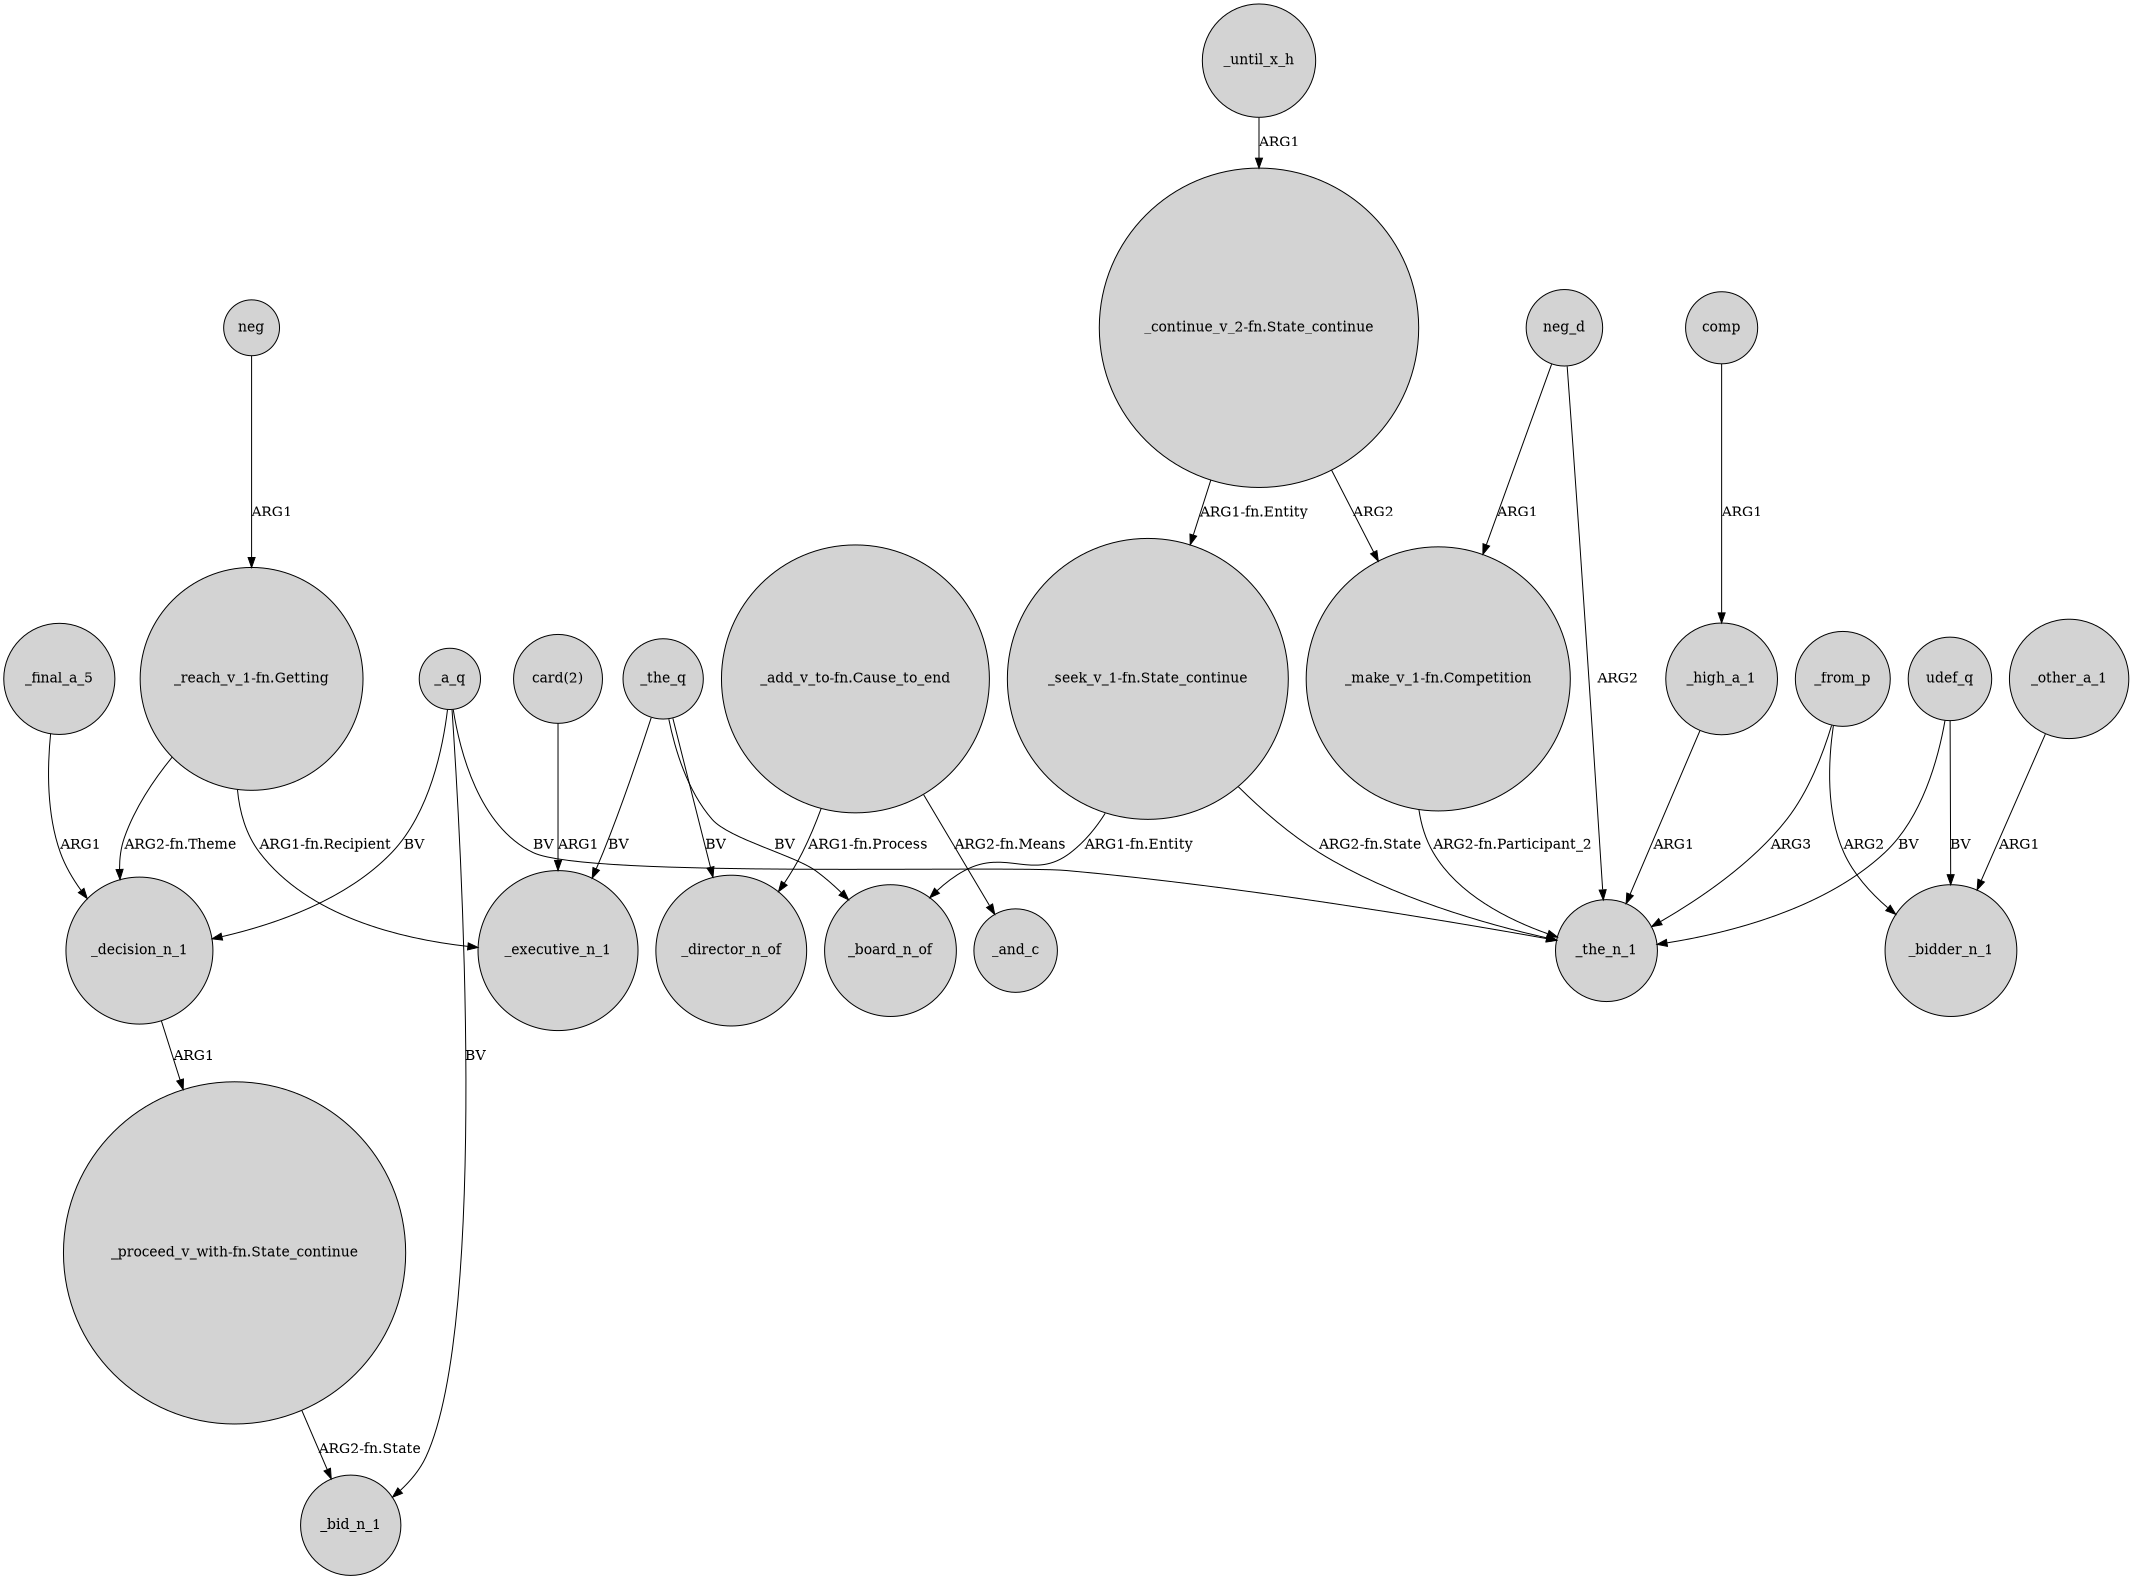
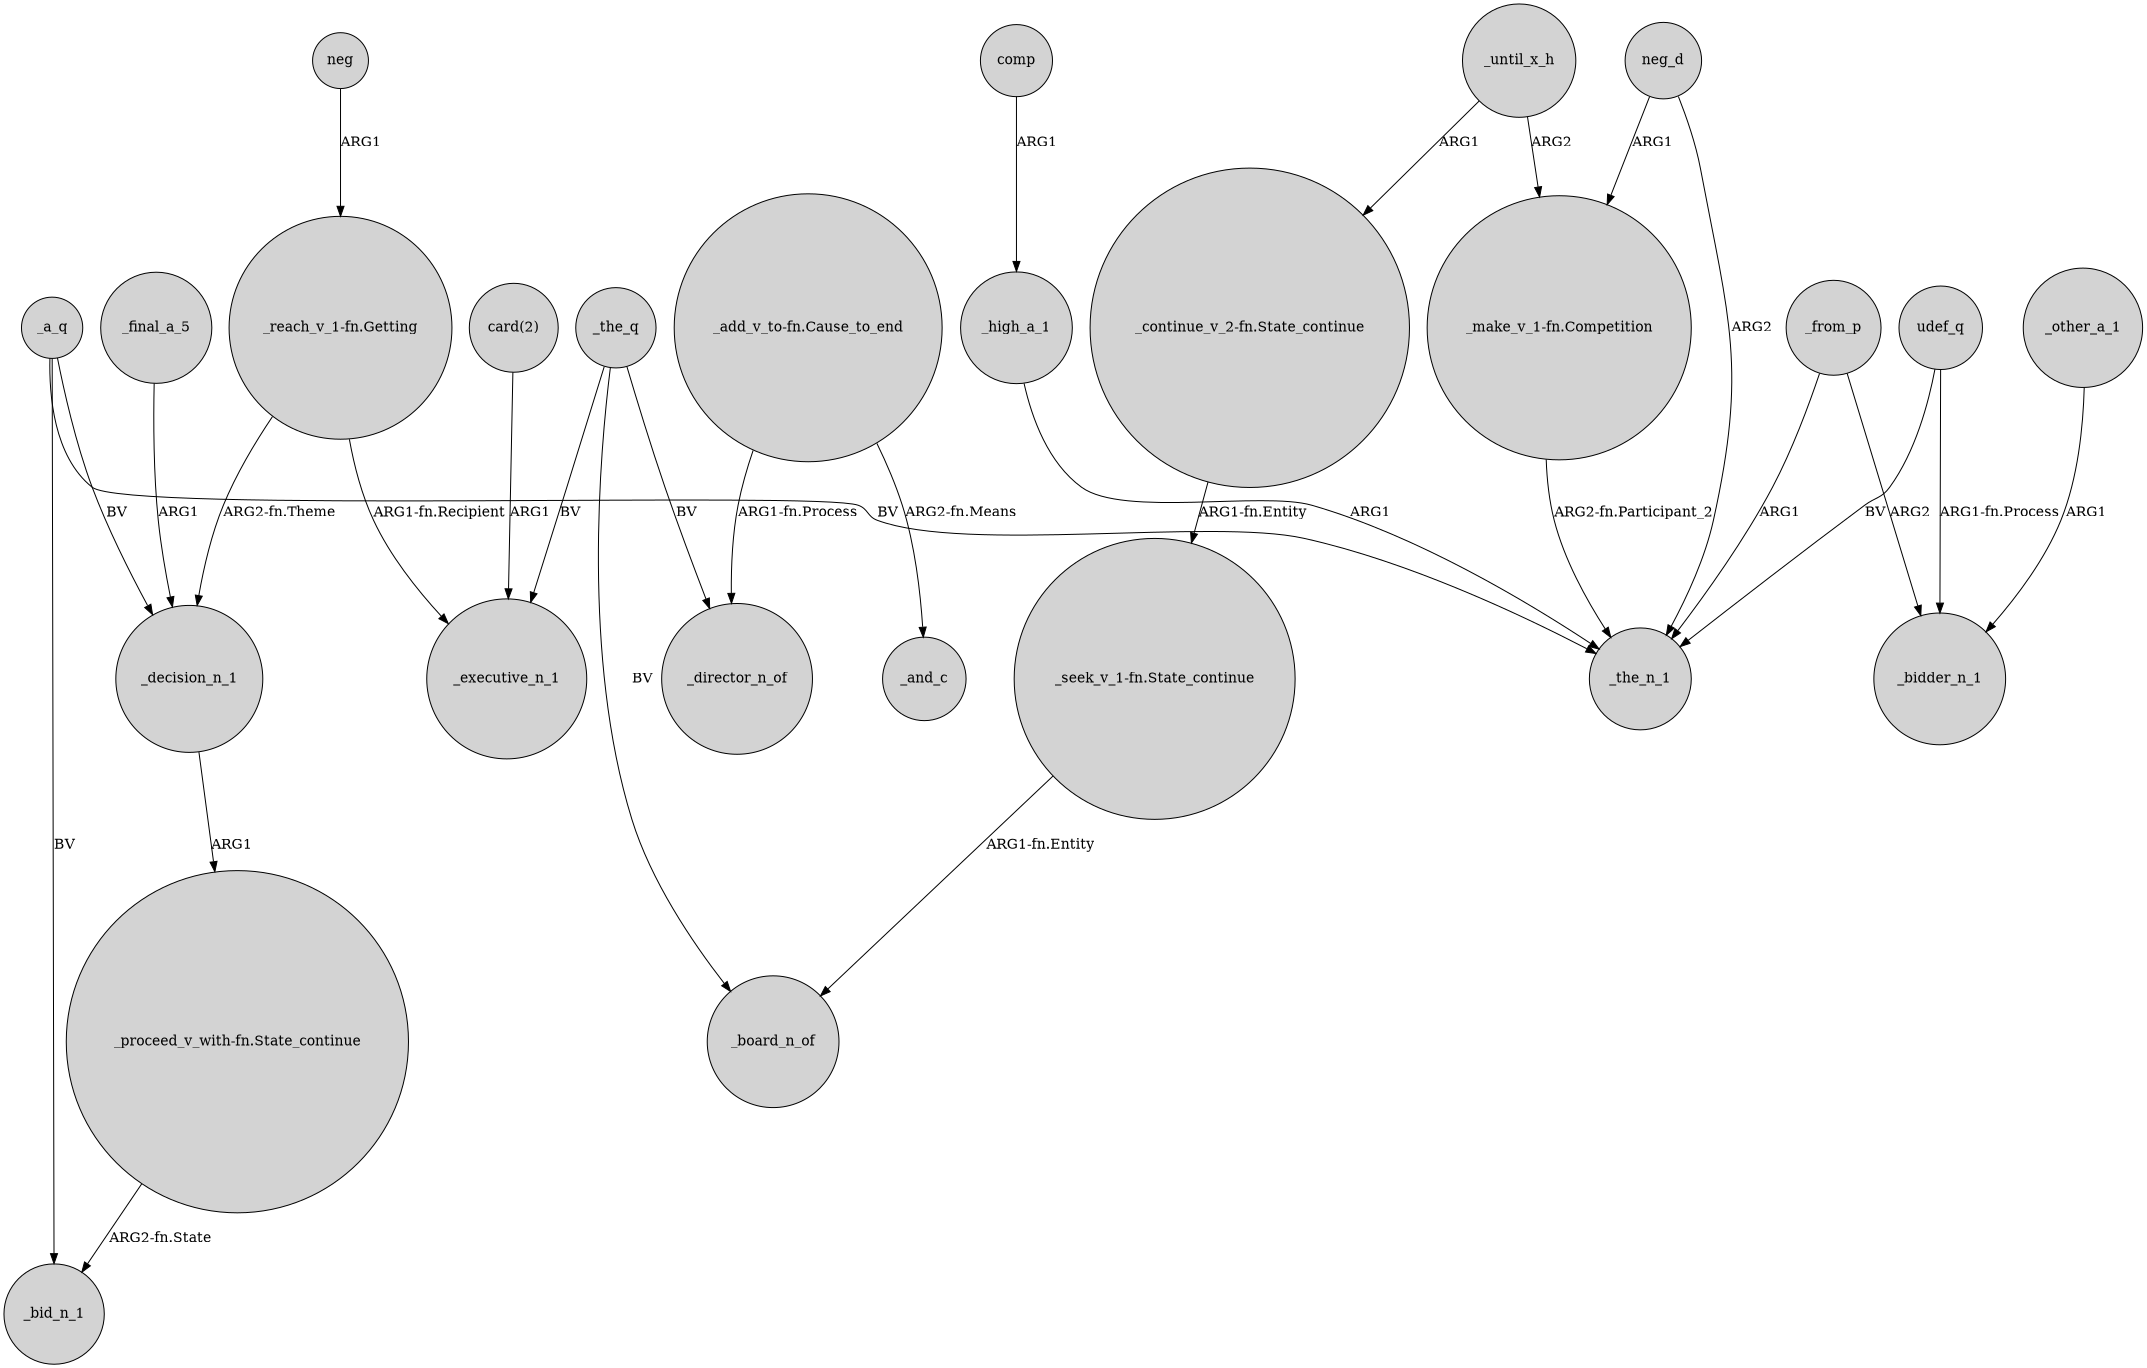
edge "_continue_v_2-fn.State_continue" -> "_make_v_1-fn.Competition": now "_until_x_h" -> "_make_v_1-fn.Competition"
edge "_from_p" -> "_the_n_1": label "ARG3" -> "ARG1"
edge "udef_q" -> "_bidder_n_1": label "BV" -> "ARG1-fn.Process"
edge "_seek_v_1-fn.State_continue" -> "_the_n_1": removed, label "ARG2-fn.State"
